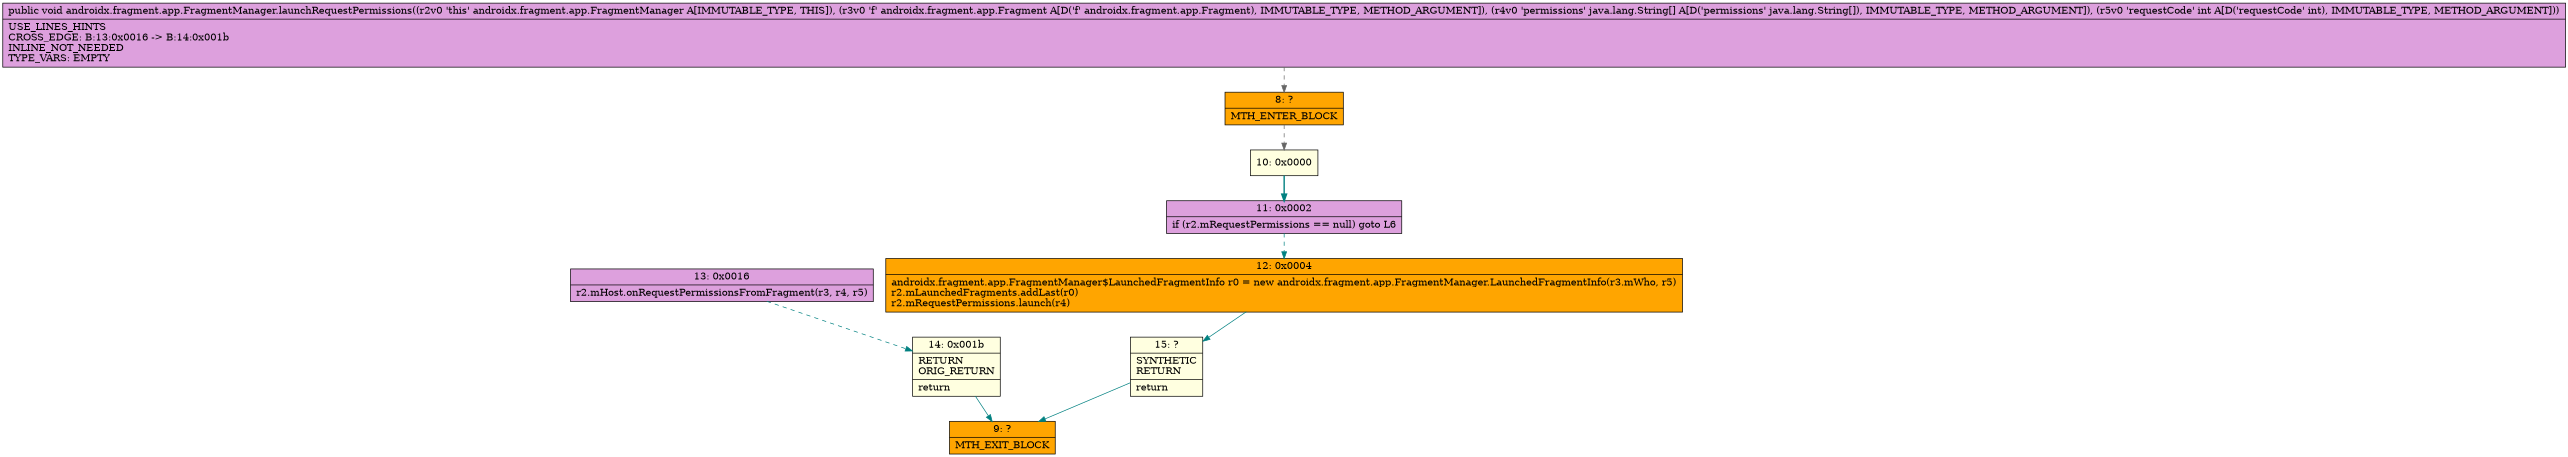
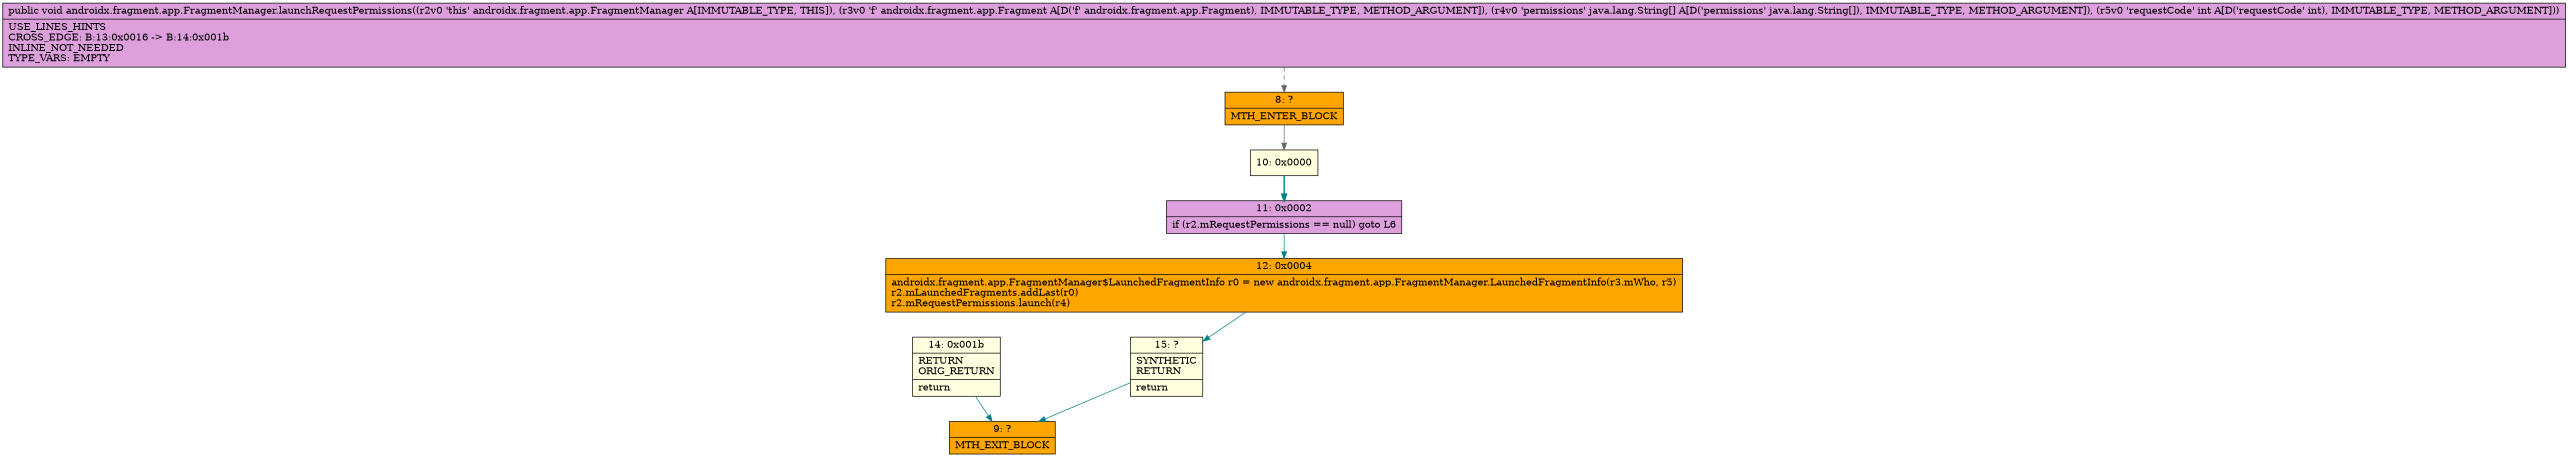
edge "8: ?" -> "10: 0x0000": style dashed -> solid
edge "11: 0x0002" -> "12: 0x0004": style dashed -> solid
node "13: 0x0016": removed
